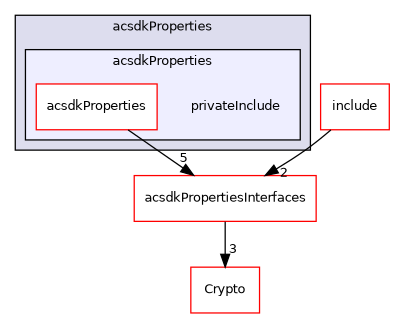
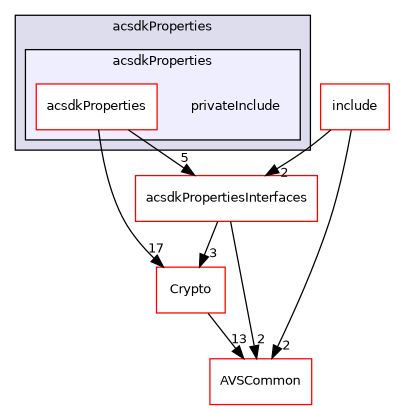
edge "acsdkProperties" -> "Crypto": added
node "AVSCommon": added
